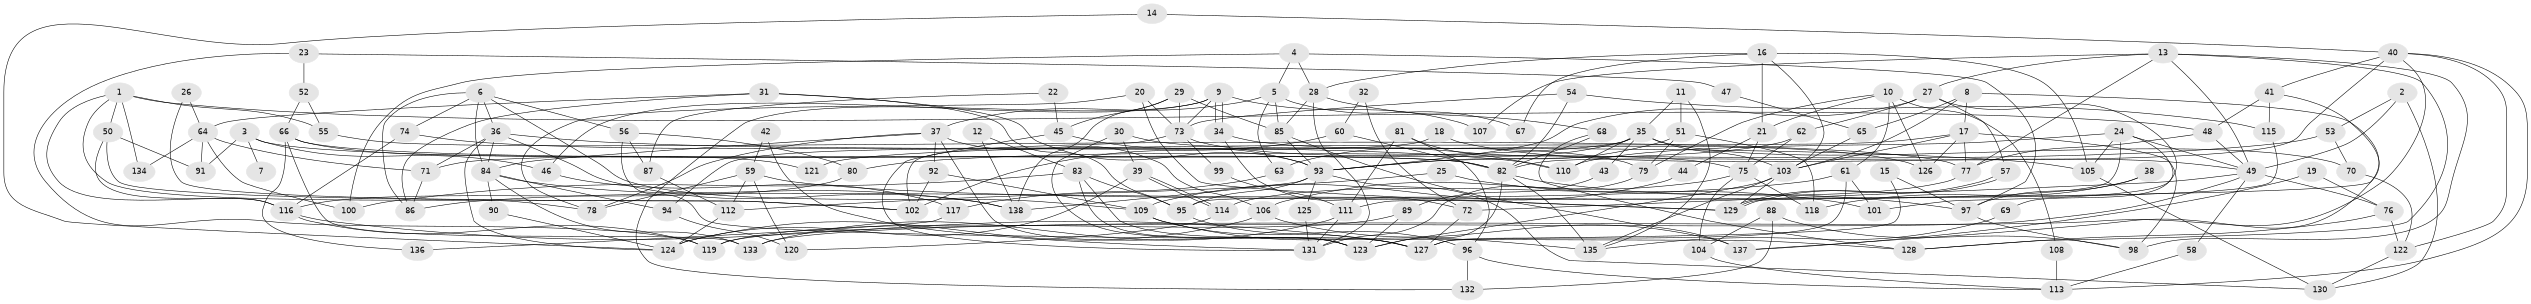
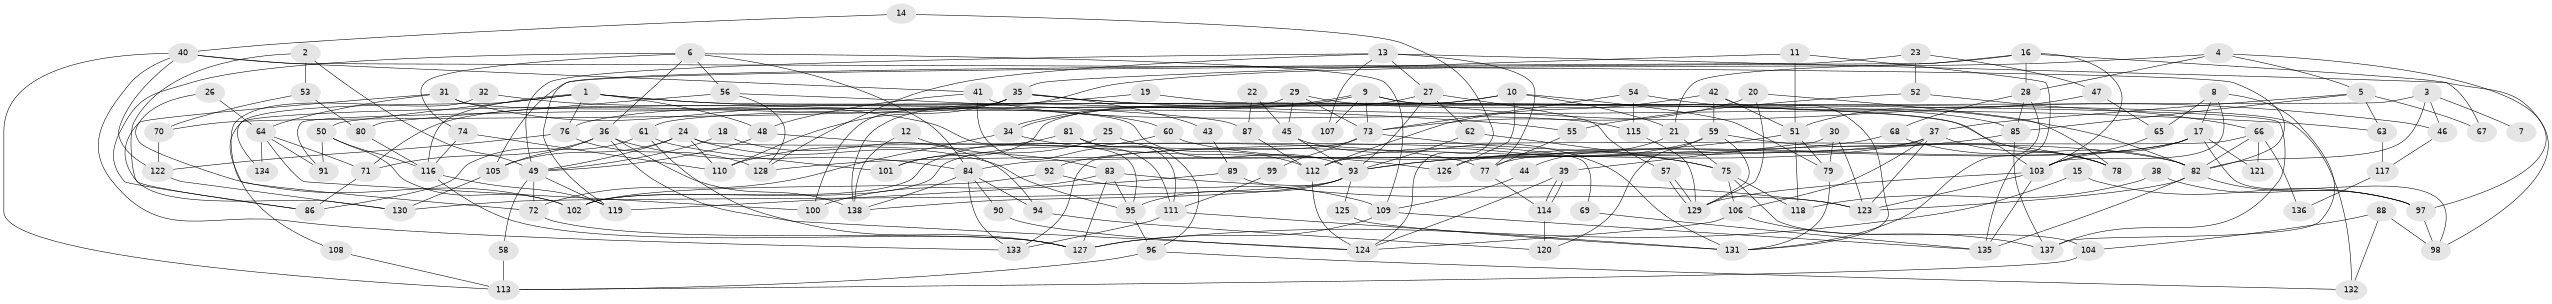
edge "47" -- "51": added
edge "42" -- "51": added
edge "42" -- "112": added
edge "49" -- "76": now "1" -- "76"
